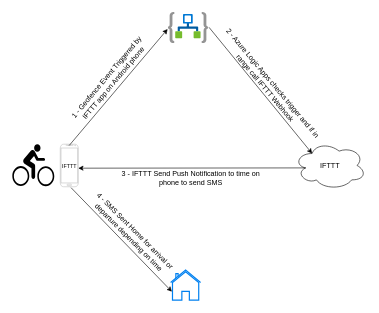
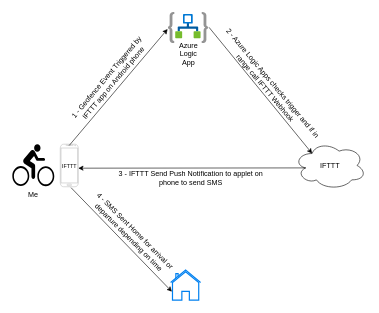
node "Azure Logic App": added
node "3 - IFTTT Send Push Notification to time on phone to send SMS": label "3 - IFTTT Send Push Notification to time on phone to send SMS" -> "3 - IFTTT Send Push Notification to applet on phone to send SMS"
node "Me": added
